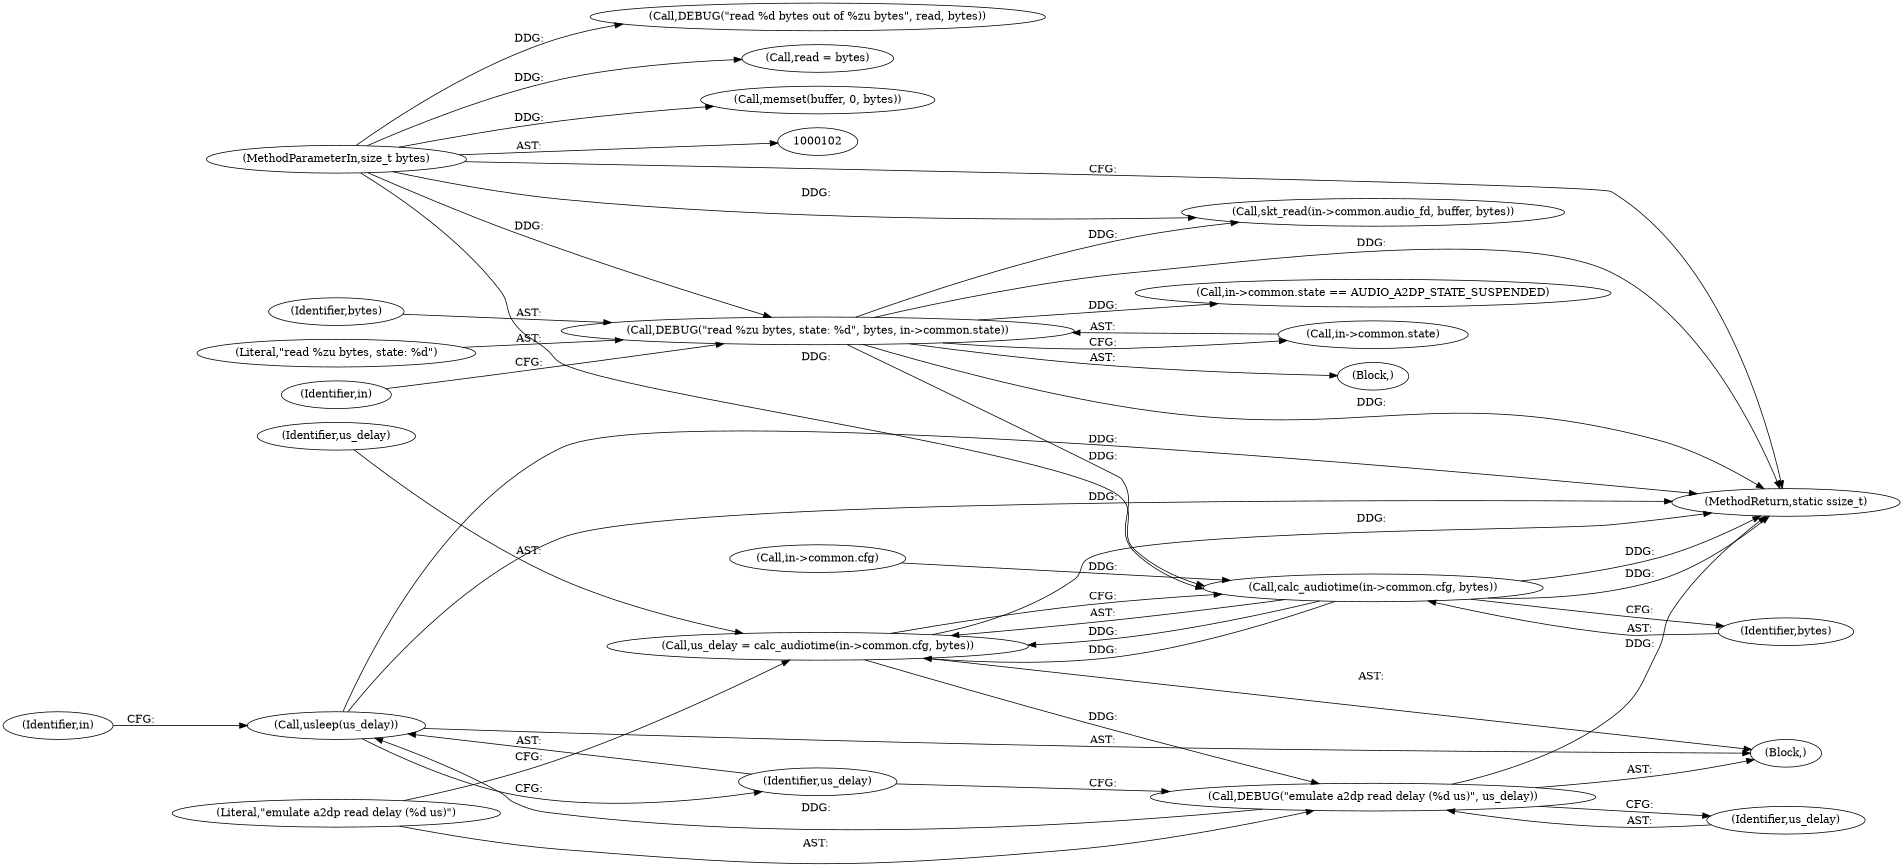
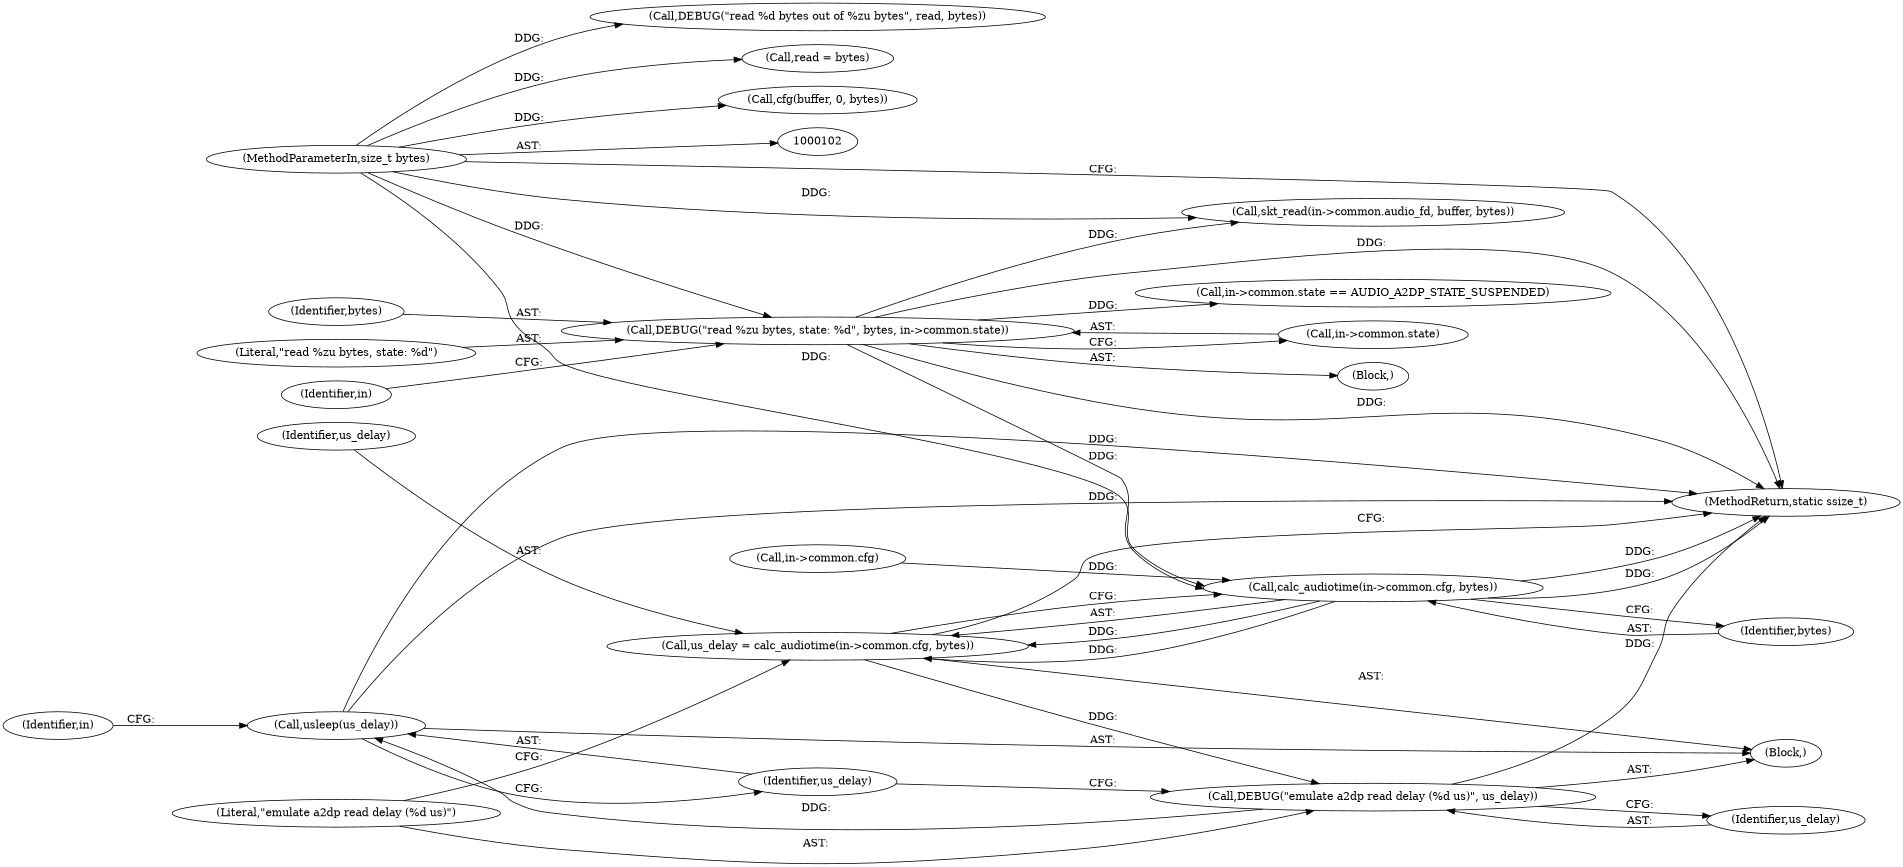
node "(Call,memset(buffer, 0, bytes))": label "(Call,memset(buffer, 0, bytes))" -> "(Call,cfg(buffer, 0, bytes))"
edge "(Call,us_delay = calc_audiotime(in->common.cfg, bytes))" -> "(MethodReturn,static ssize_t)": label "DDG: " -> "CFG: "
